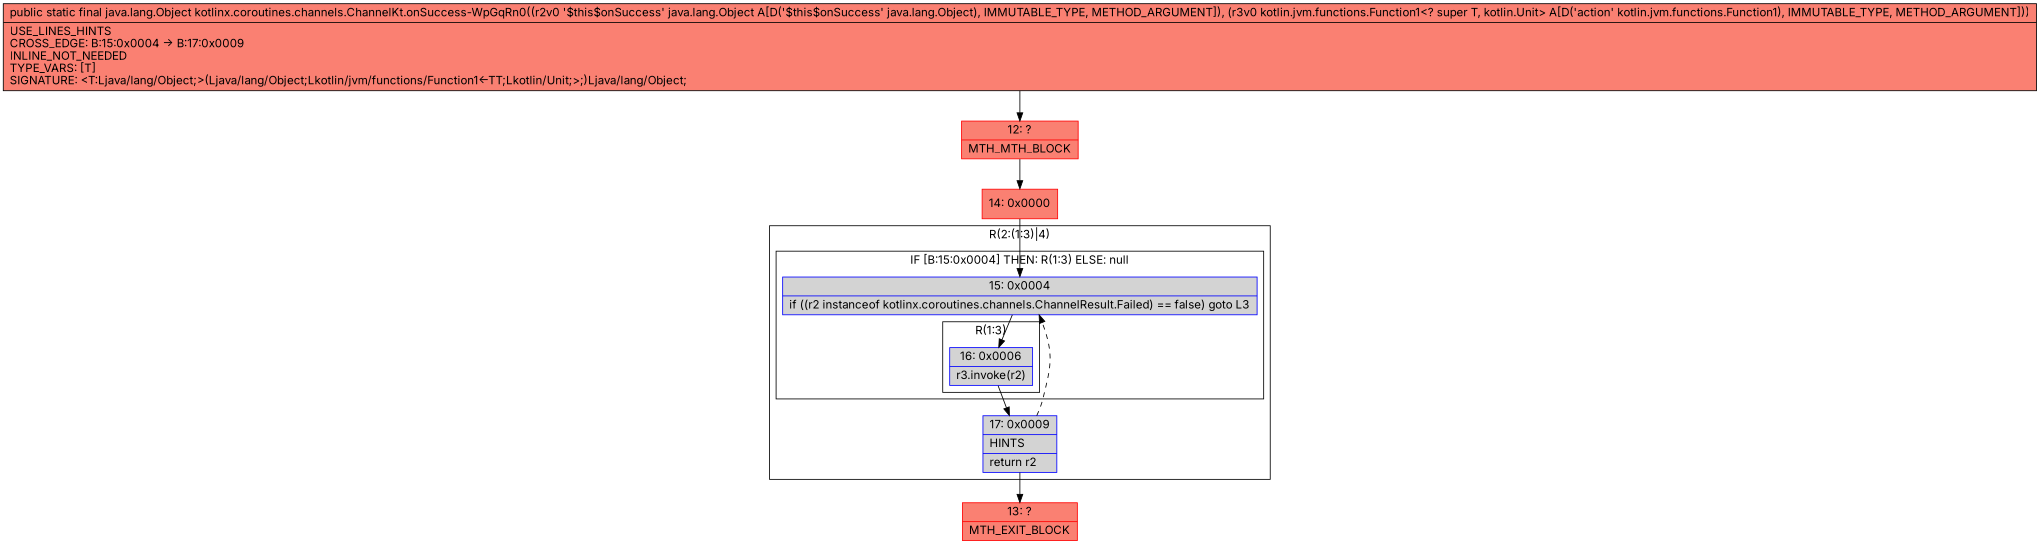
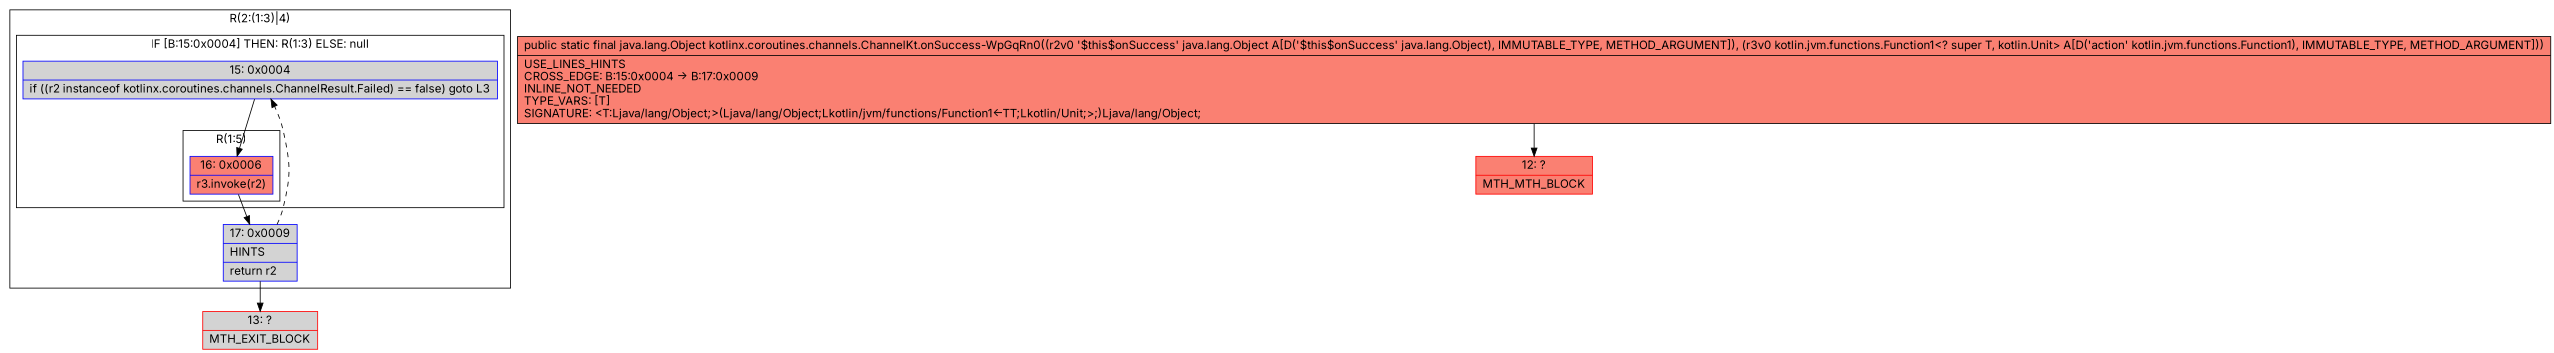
node "14: 0x0000": removed
cluster "R(1:3)": label "R(1:3)" -> "R(1:5)"
node "16: 0x0006": fillcolor lightgrey -> salmon
node "13: ?": fillcolor salmon -> lightgrey
